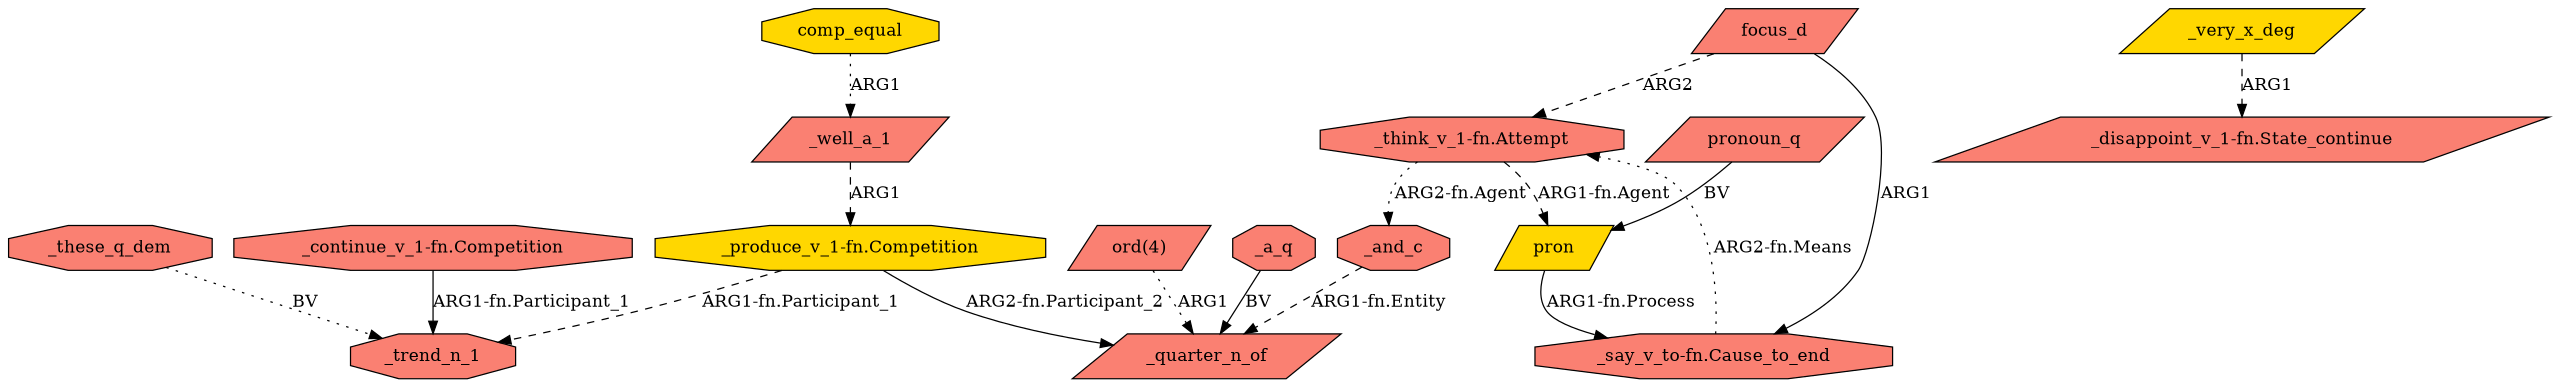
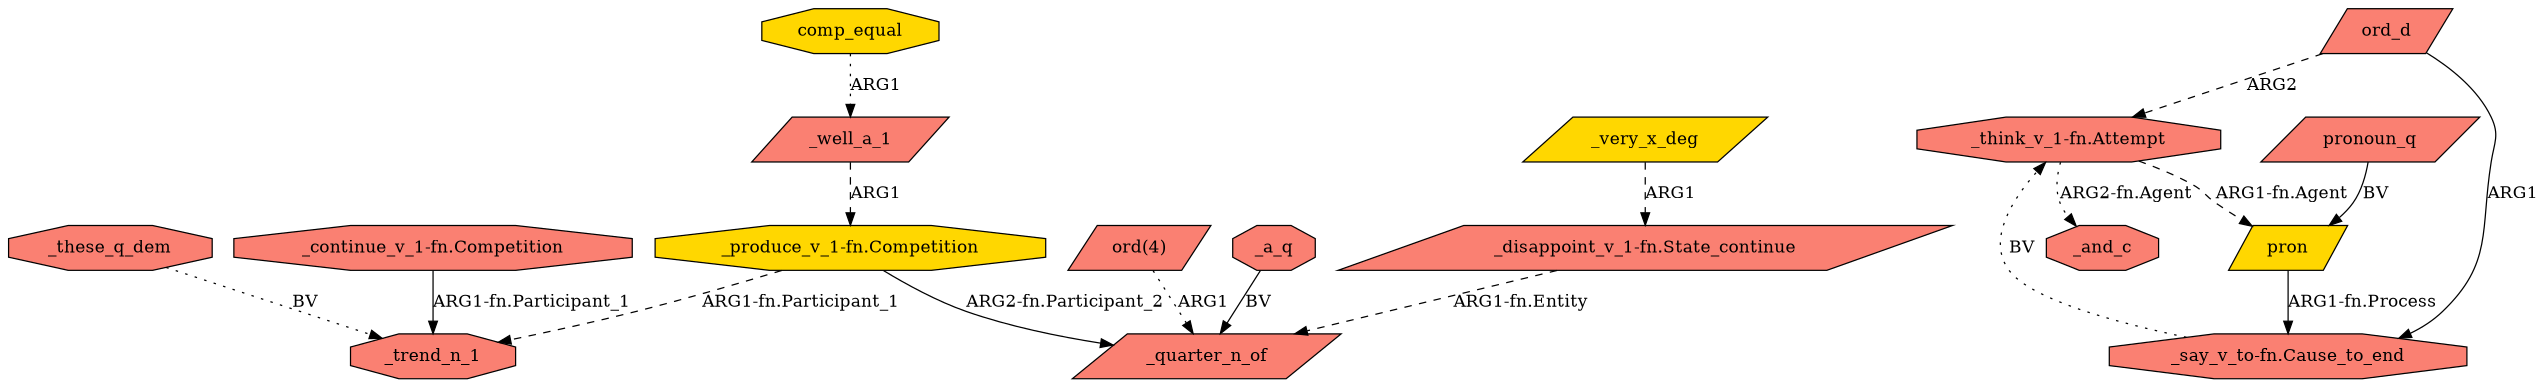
node "focus_d": label "focus_d" -> "ord_d"
edge "_say_v_to-fn.Cause_to_end" -> "_think_v_1-fn.Attempt": label "ARG2-fn.Means" -> "BV"
edge "_and_c" -> "_quarter_n_of": now "_disappoint_v_1-fn.State_continue" -> "_quarter_n_of"
